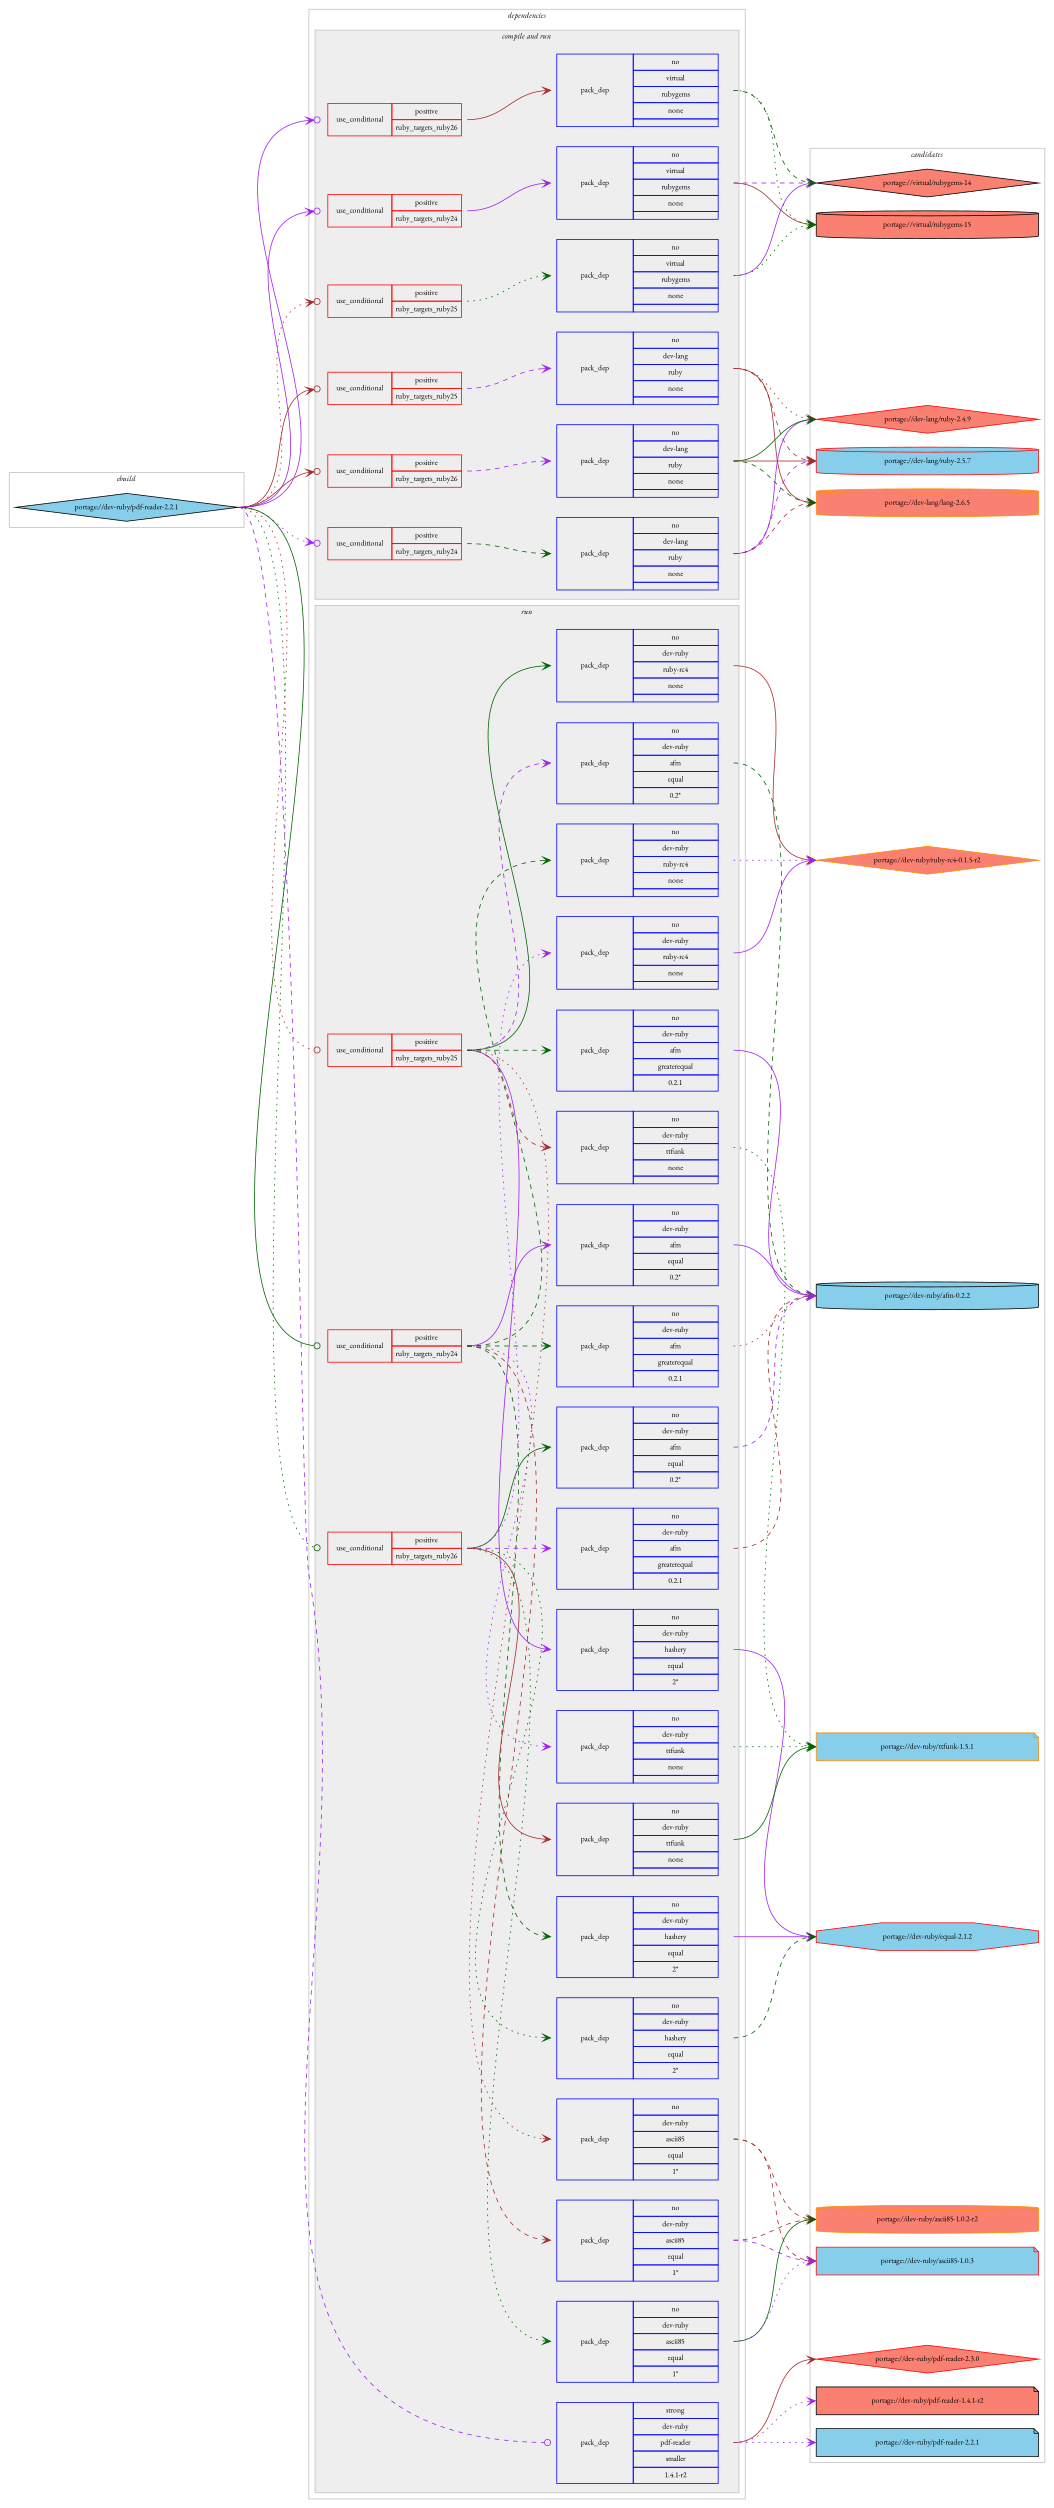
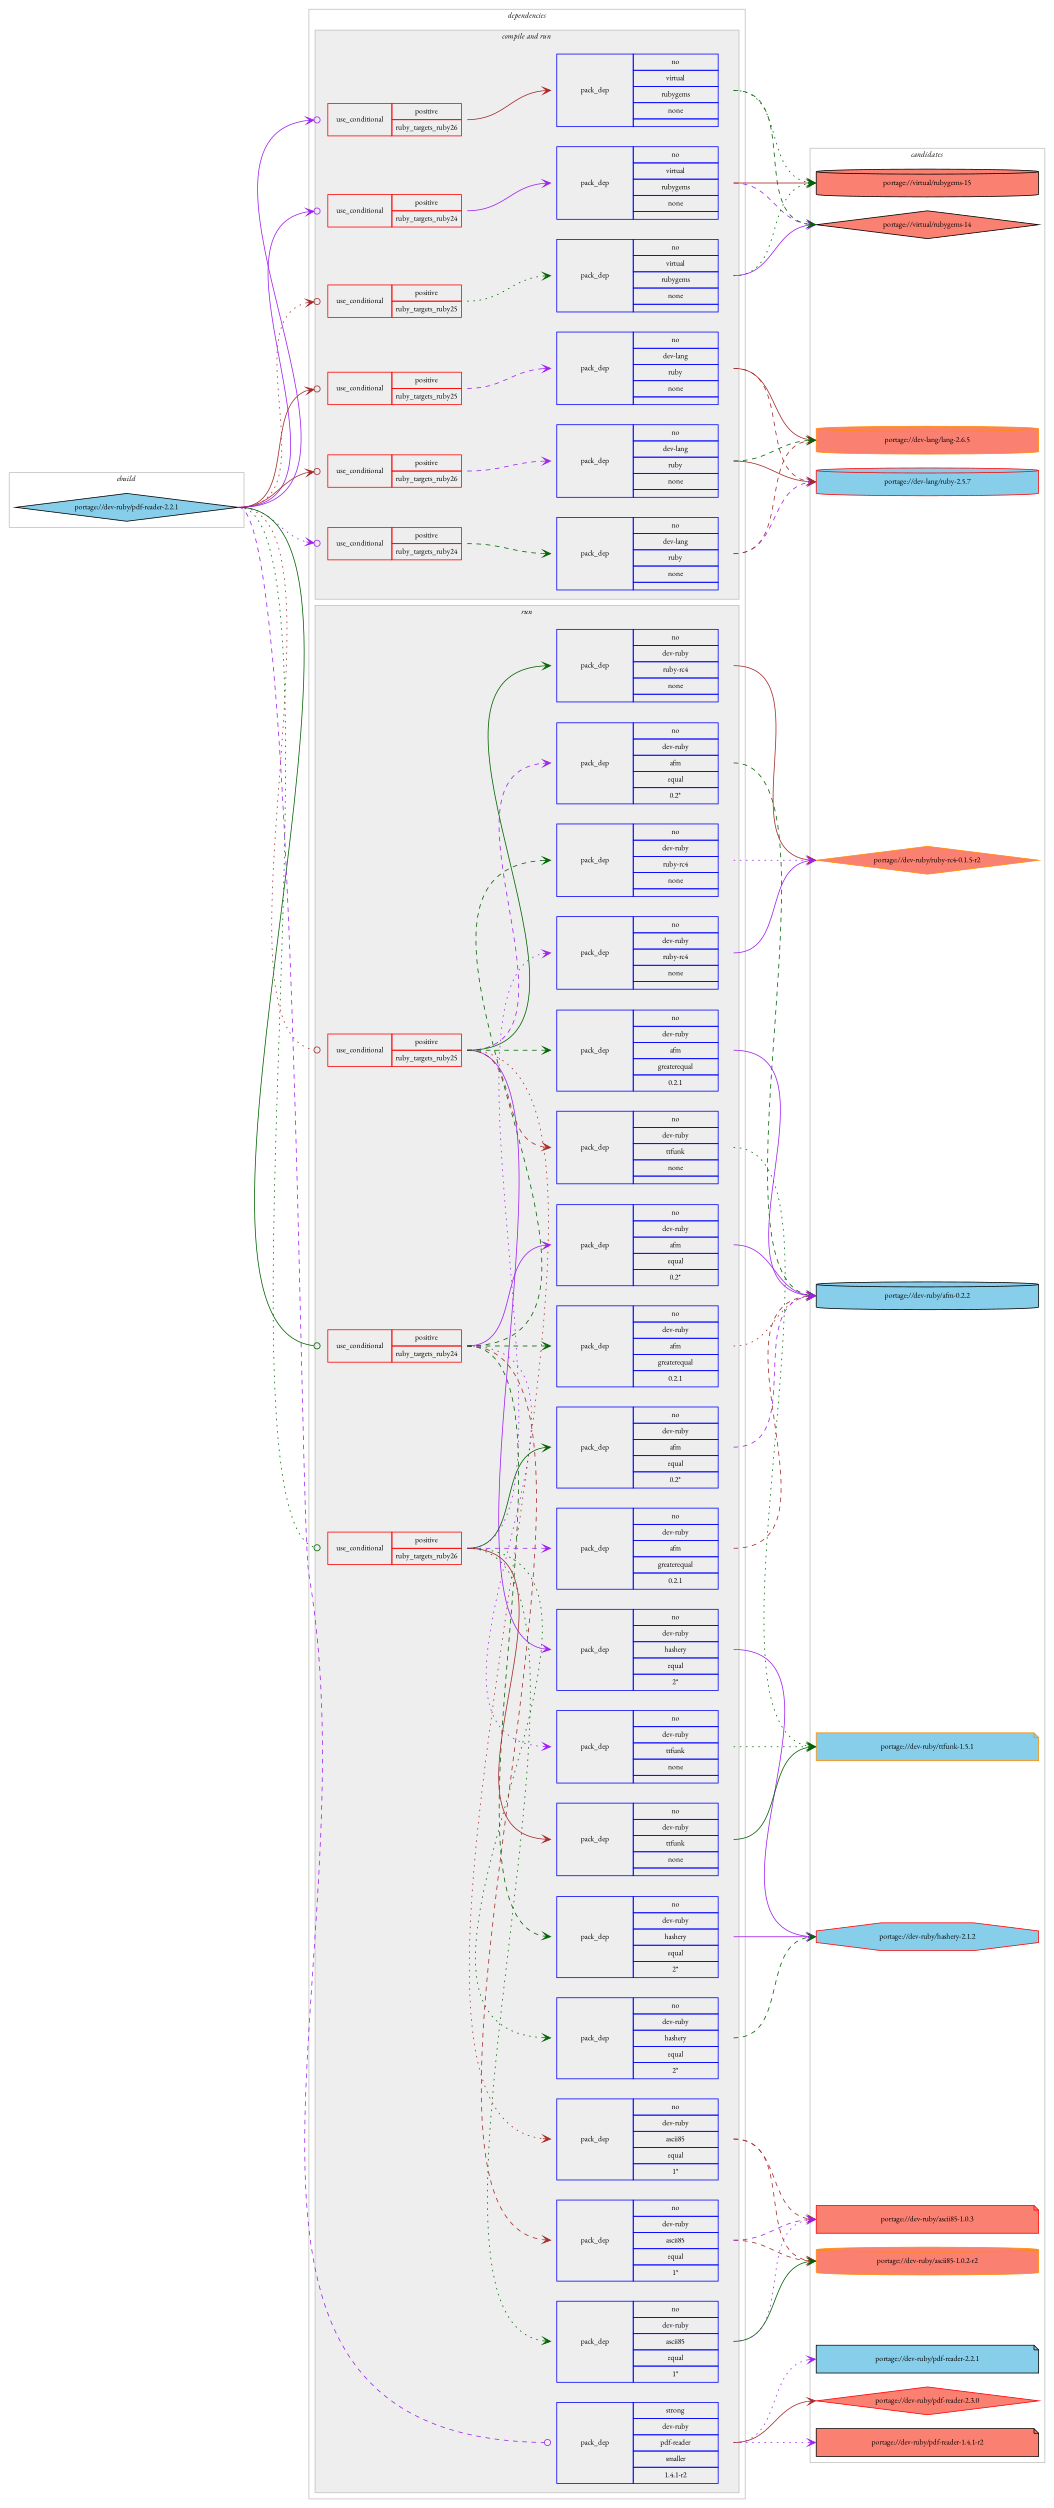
node "portage://dev-lang/ruby-2.4.9": removed
node "portage://dev-ruby/equal-2.1.2": label "portage://dev-ruby/equal-2.1.2" -> "portage://dev-ruby/hashery-2.1.2"
node "portage://dev-ruby/ascii85-1.0.3": fillcolor skyblue -> salmon
